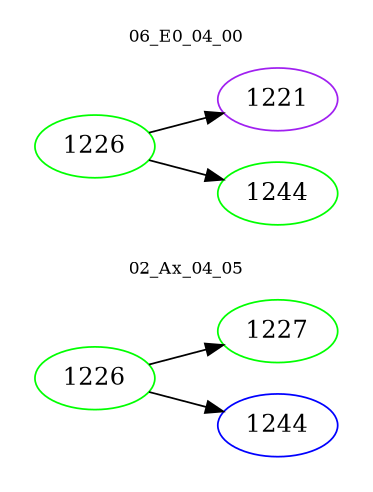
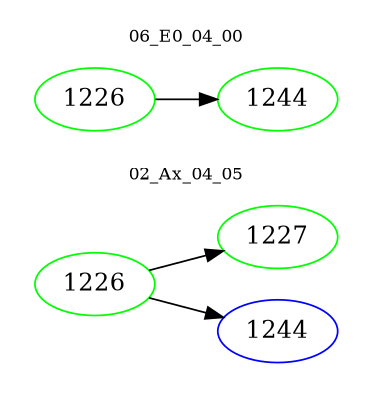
node "1221": removed
